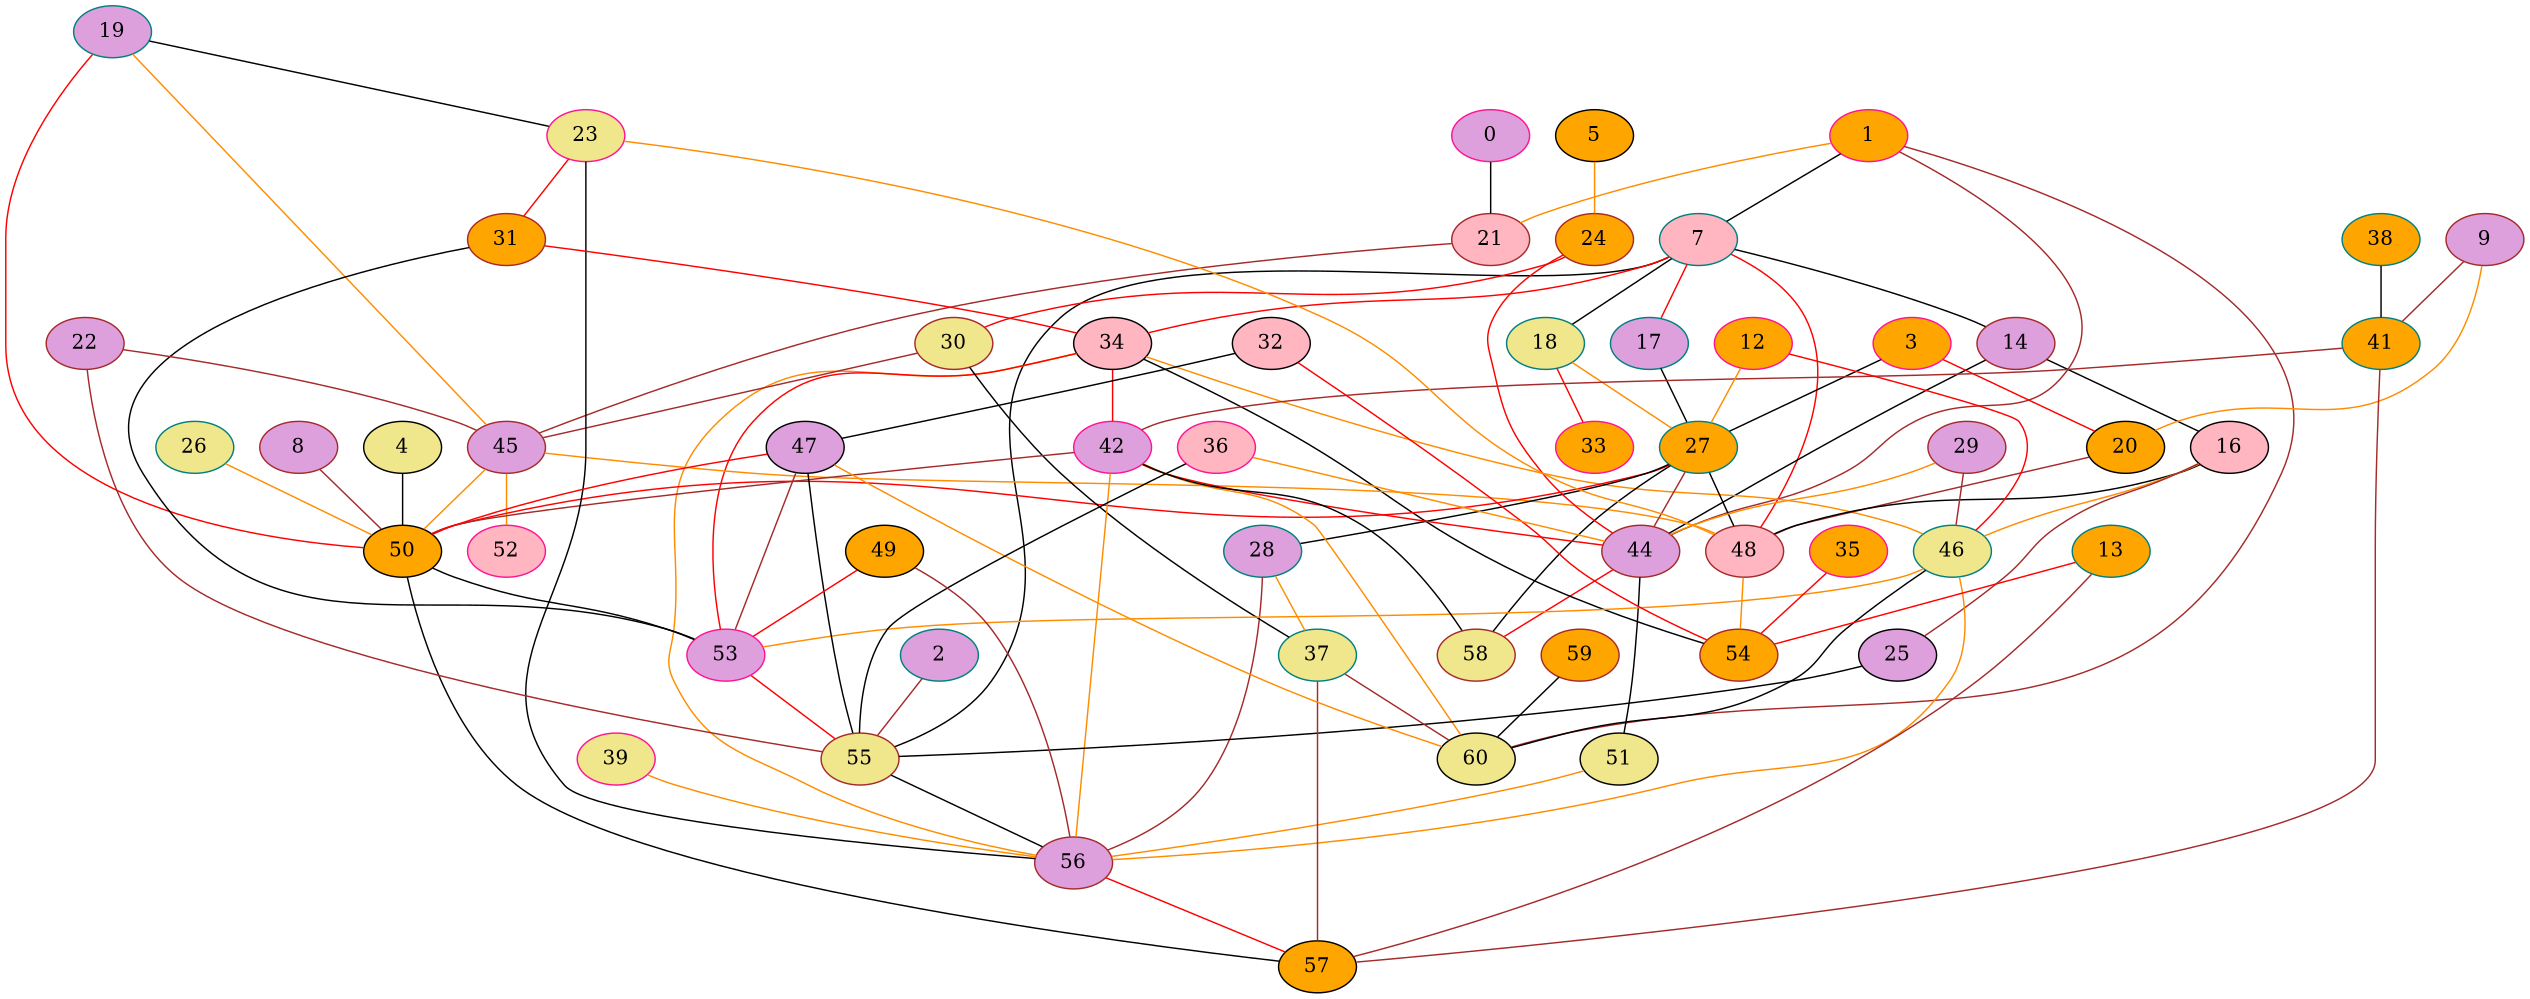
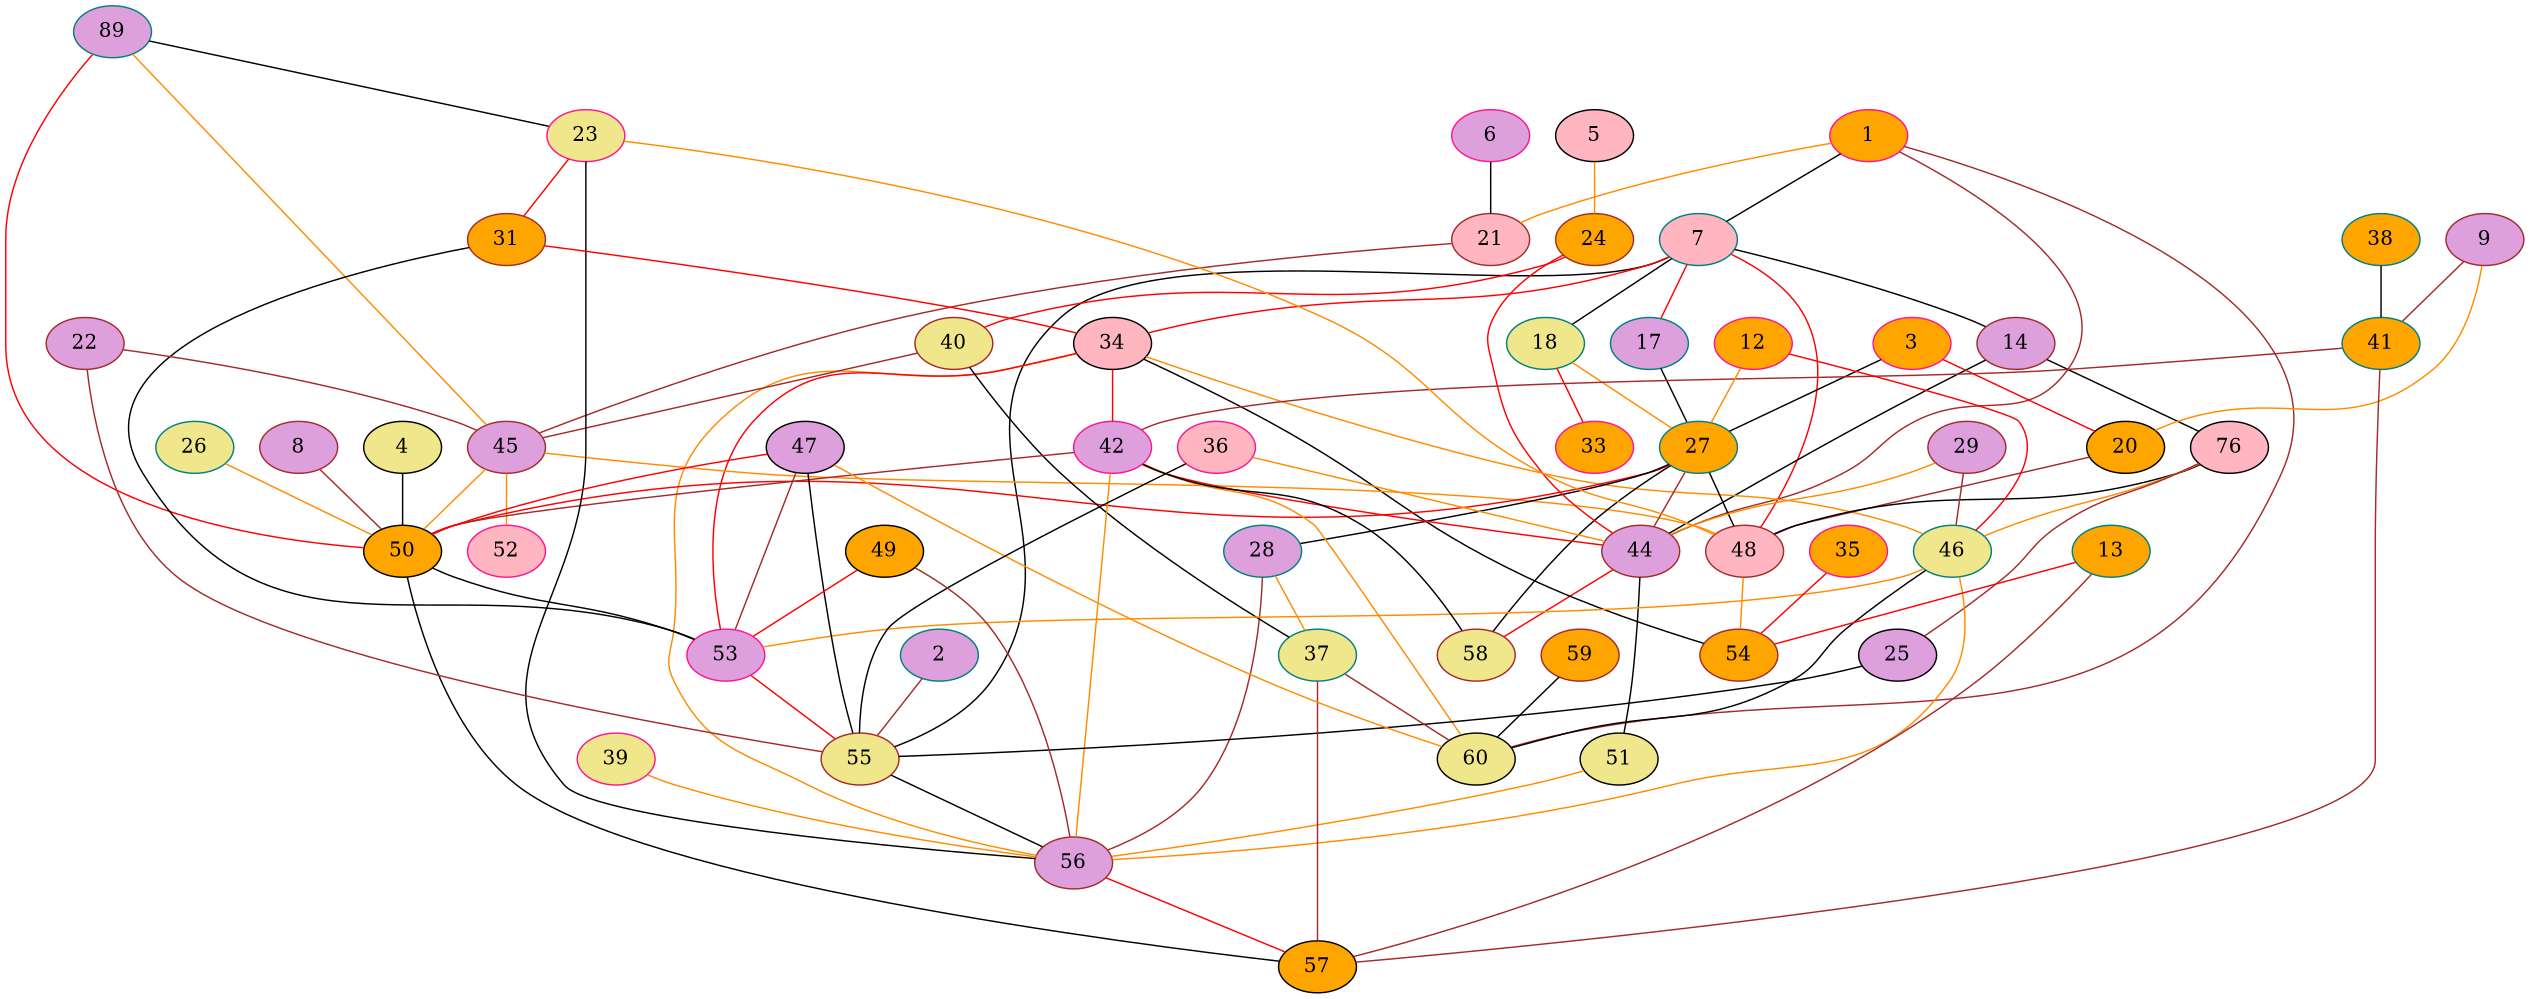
node "19": label "19" -> "89"
node "0": label "0" -> "6"
node "5": fillcolor orange -> lightpink
node "30": label "30" -> "40"
node "32": removed
node "16": label "16" -> "76"
